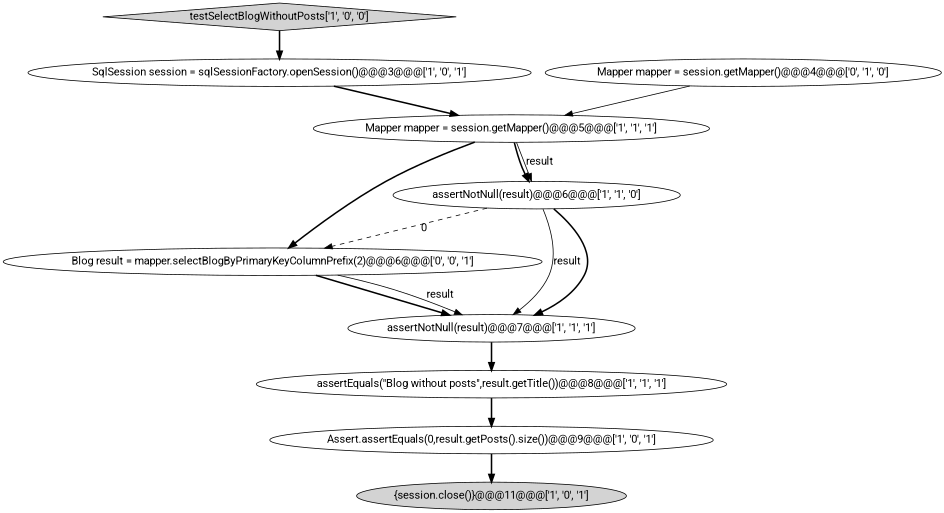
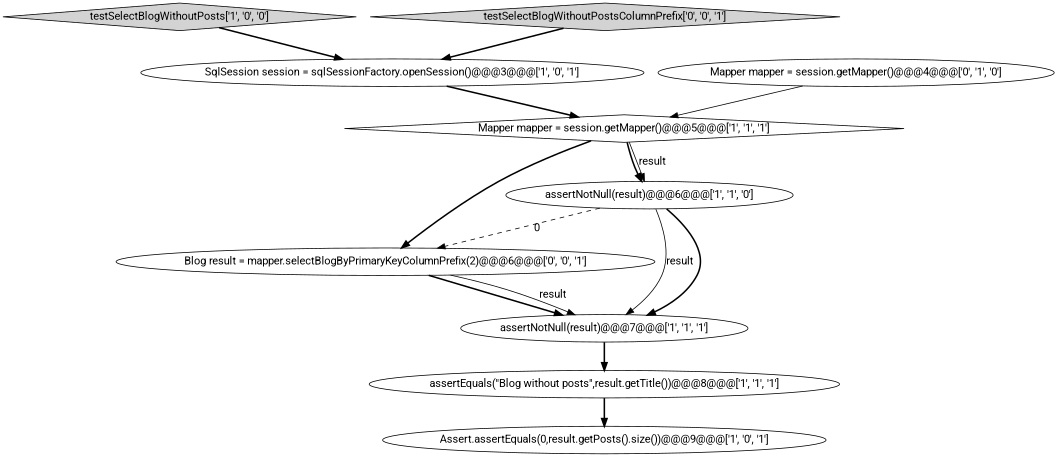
node "testSelectBlogWithoutPostsColumnPrefix['0', '0', '1']": added
node "Mapper mapper = session.getMapper()@@@5@@@['1', '1', '1']": shape ellipse -> diamond
node "{session.close()}@@@11@@@['1', '0', '1']": removed
